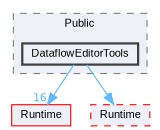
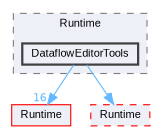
cluster "Public": label "Public" -> "Runtime"
